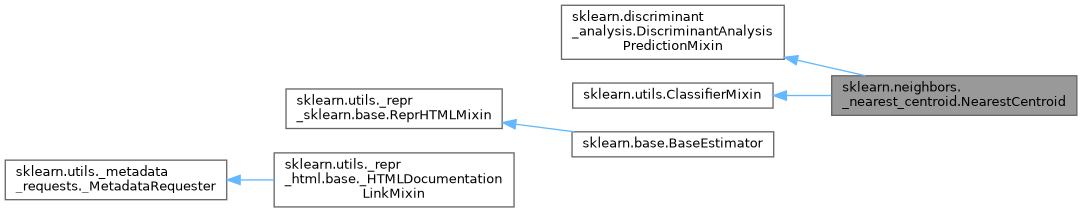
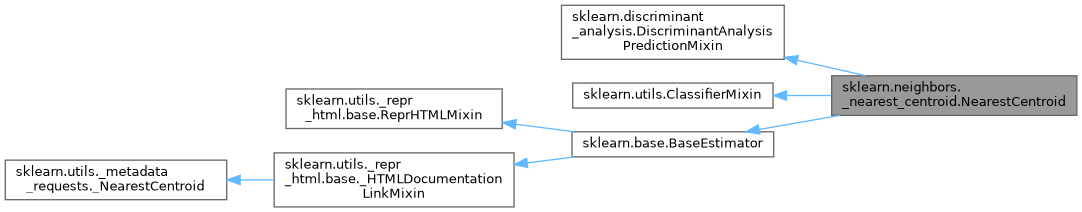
node "sklearn.utils._repr _sklearn.base.ReprHTMLMixin": label "sklearn.utils._repr _sklearn.base.ReprHTMLMixin" -> "sklearn.utils._repr _html.base.ReprHTMLMixin"
edge "sklearn.neighbors. _nearest_centroid.NearestCentroid" -> "sklearn.base.BaseEstimator": added
edge "sklearn.base.BaseEstimator" -> "sklearn.utils._repr _html.base._HTMLDocumentation LinkMixin": added
node "sklearn.utils._metadata _requests._MetadataRequester": label "sklearn.utils._metadata _requests._MetadataRequester" -> "sklearn.utils._metadata _requests._NearestCentroid"
